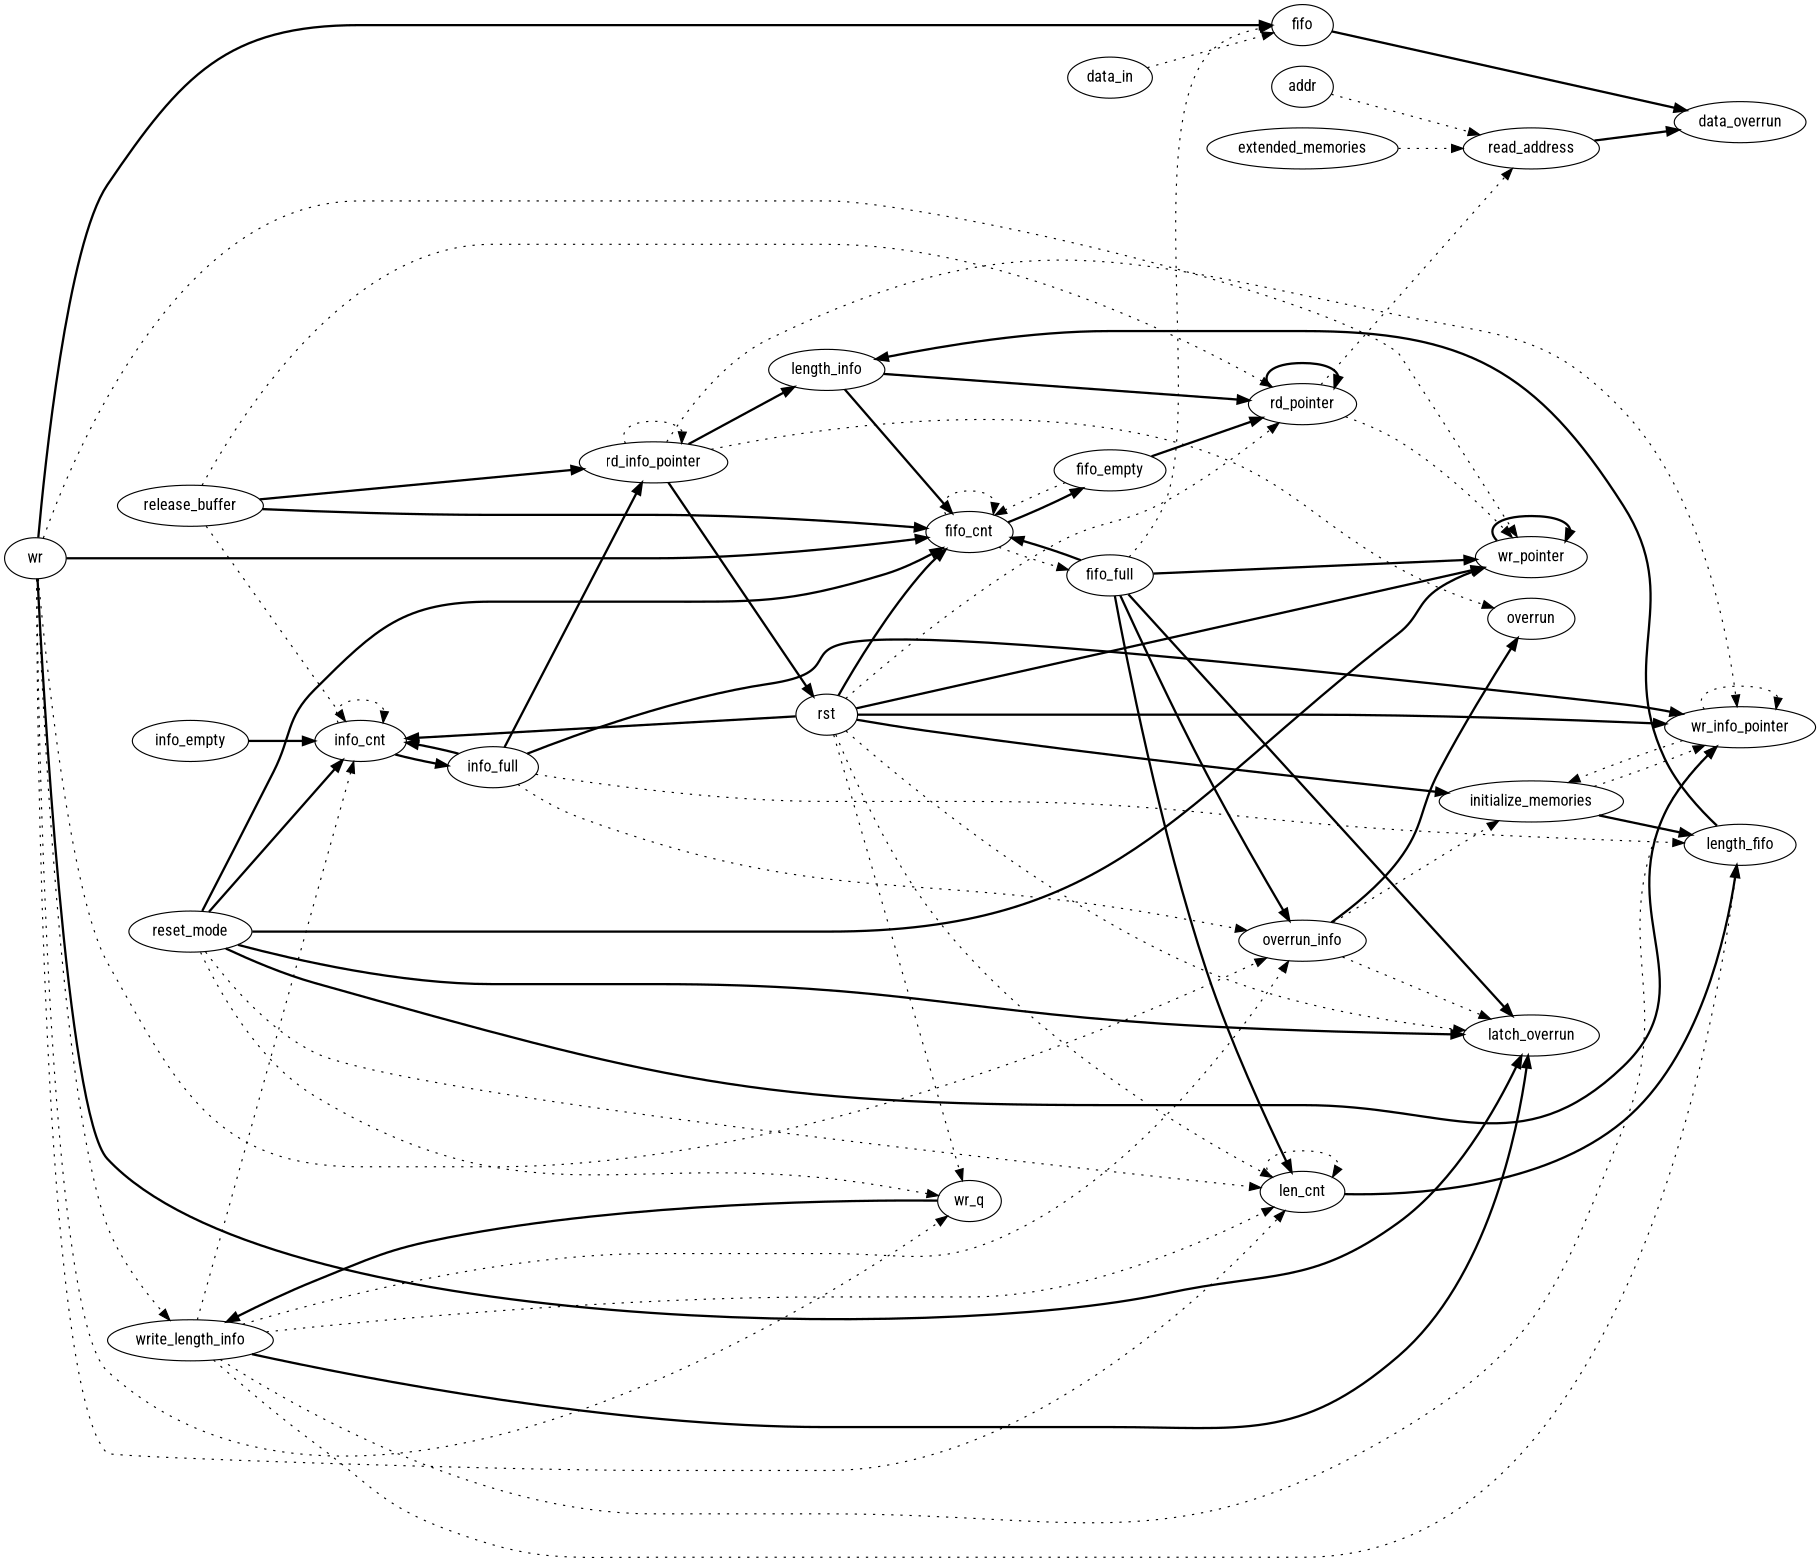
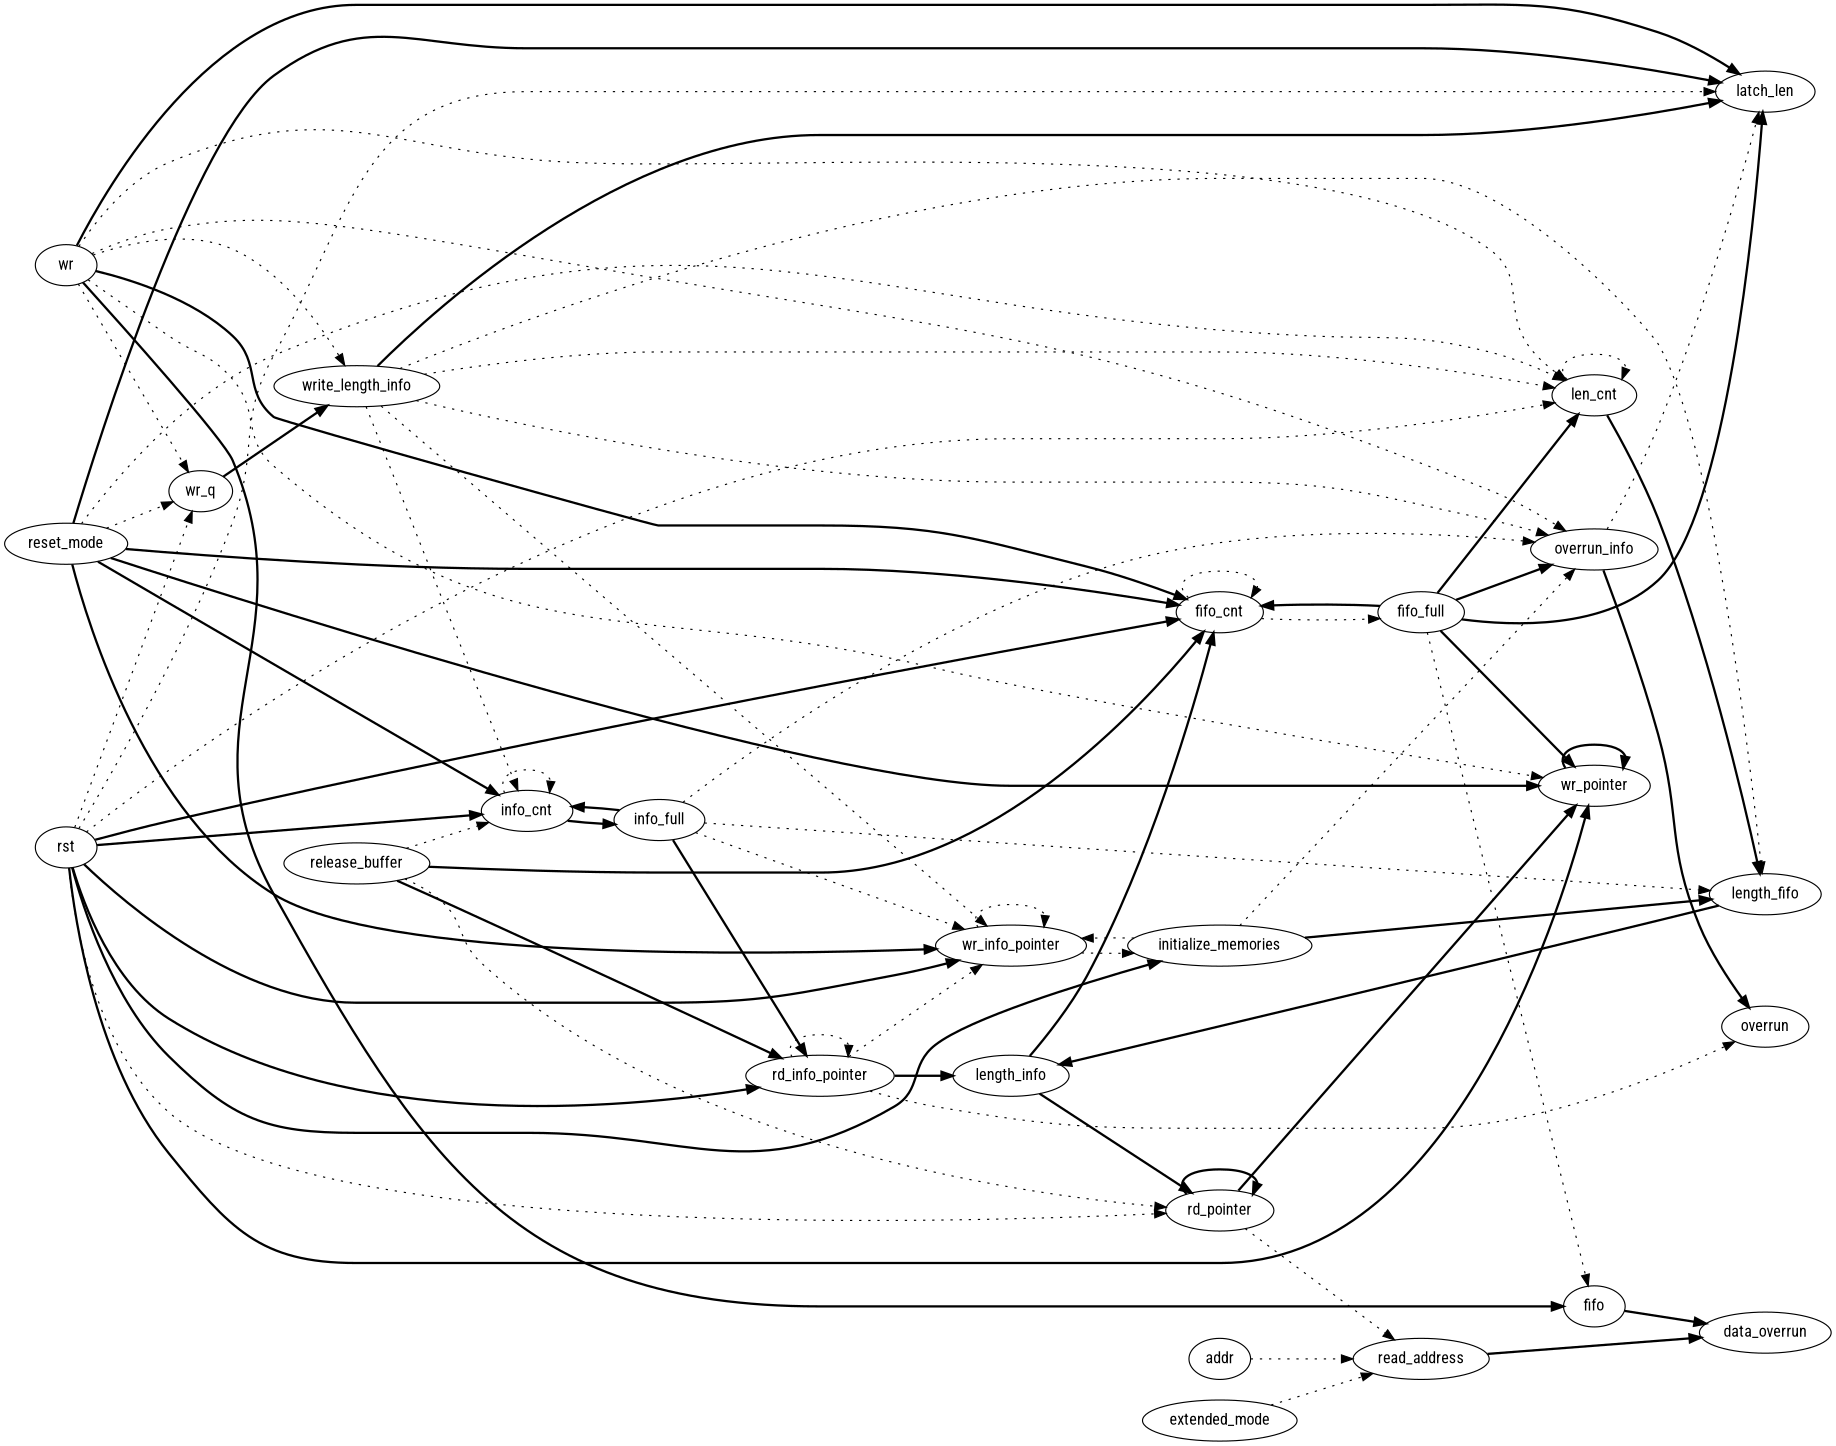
node "data_in": removed
node "extended_memories": label "extended_memories" -> "extended_mode"
edge "rd_pointer" -> "wr_pointer": style dotted -> bold
node "fifo_empty": removed
edge "rd_info_pointer" -> "rst": reversed
edge "info_full" -> "wr_info_pointer": style bold -> dotted
node "info_empty": removed
edge "overrun_info" -> "initialize_memories": reversed
node "latch_overrun": label "latch_overrun" -> "latch_len"
